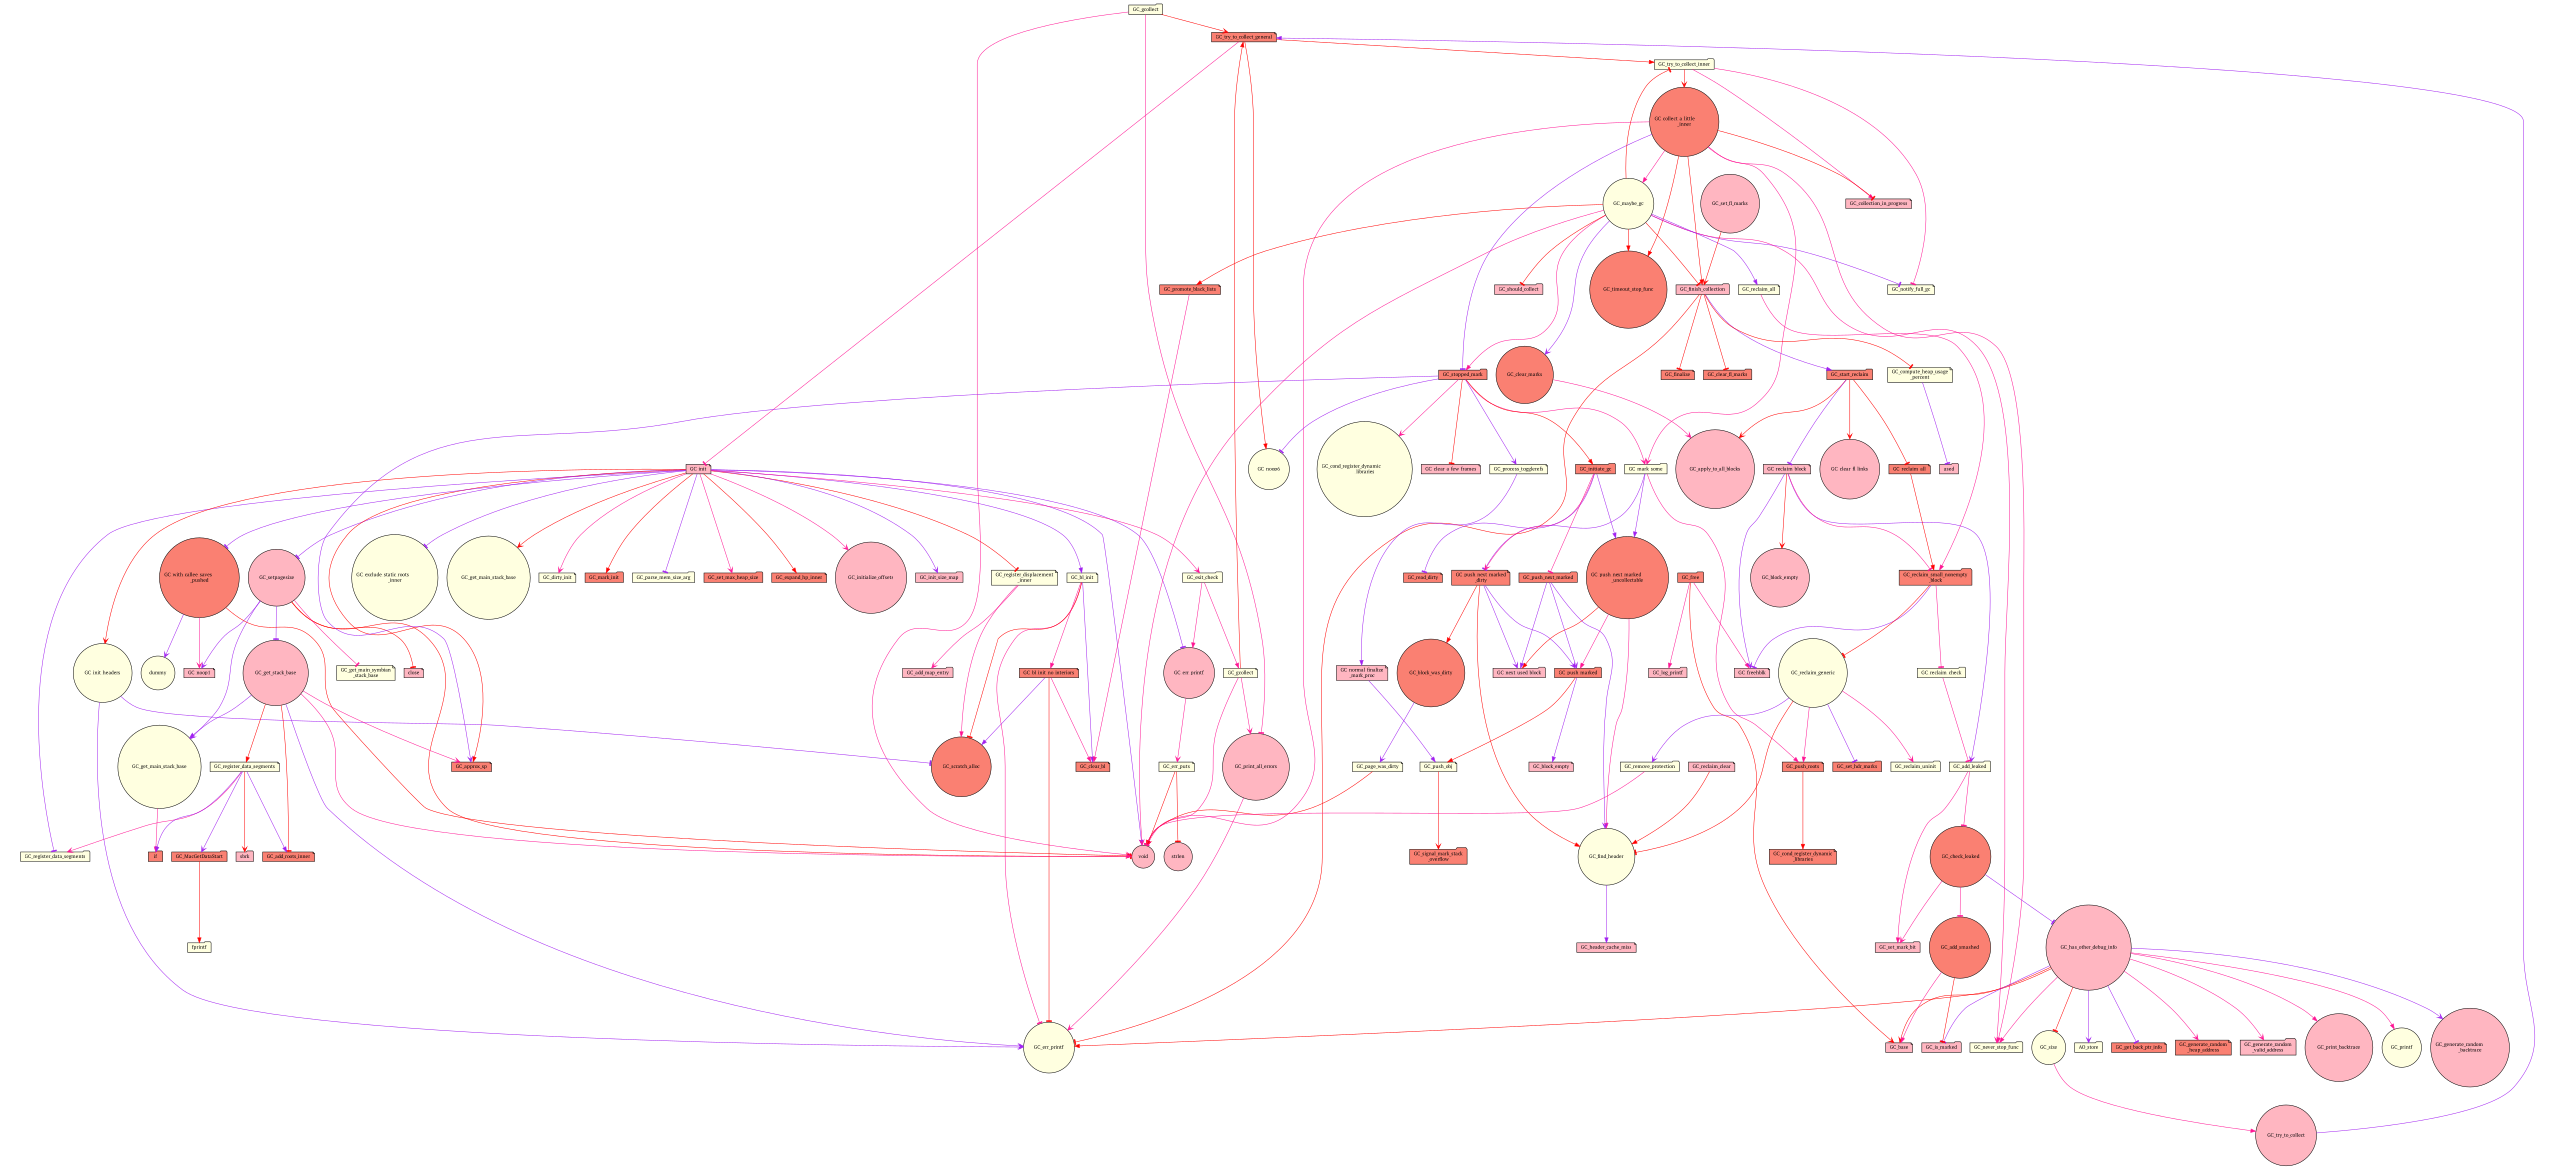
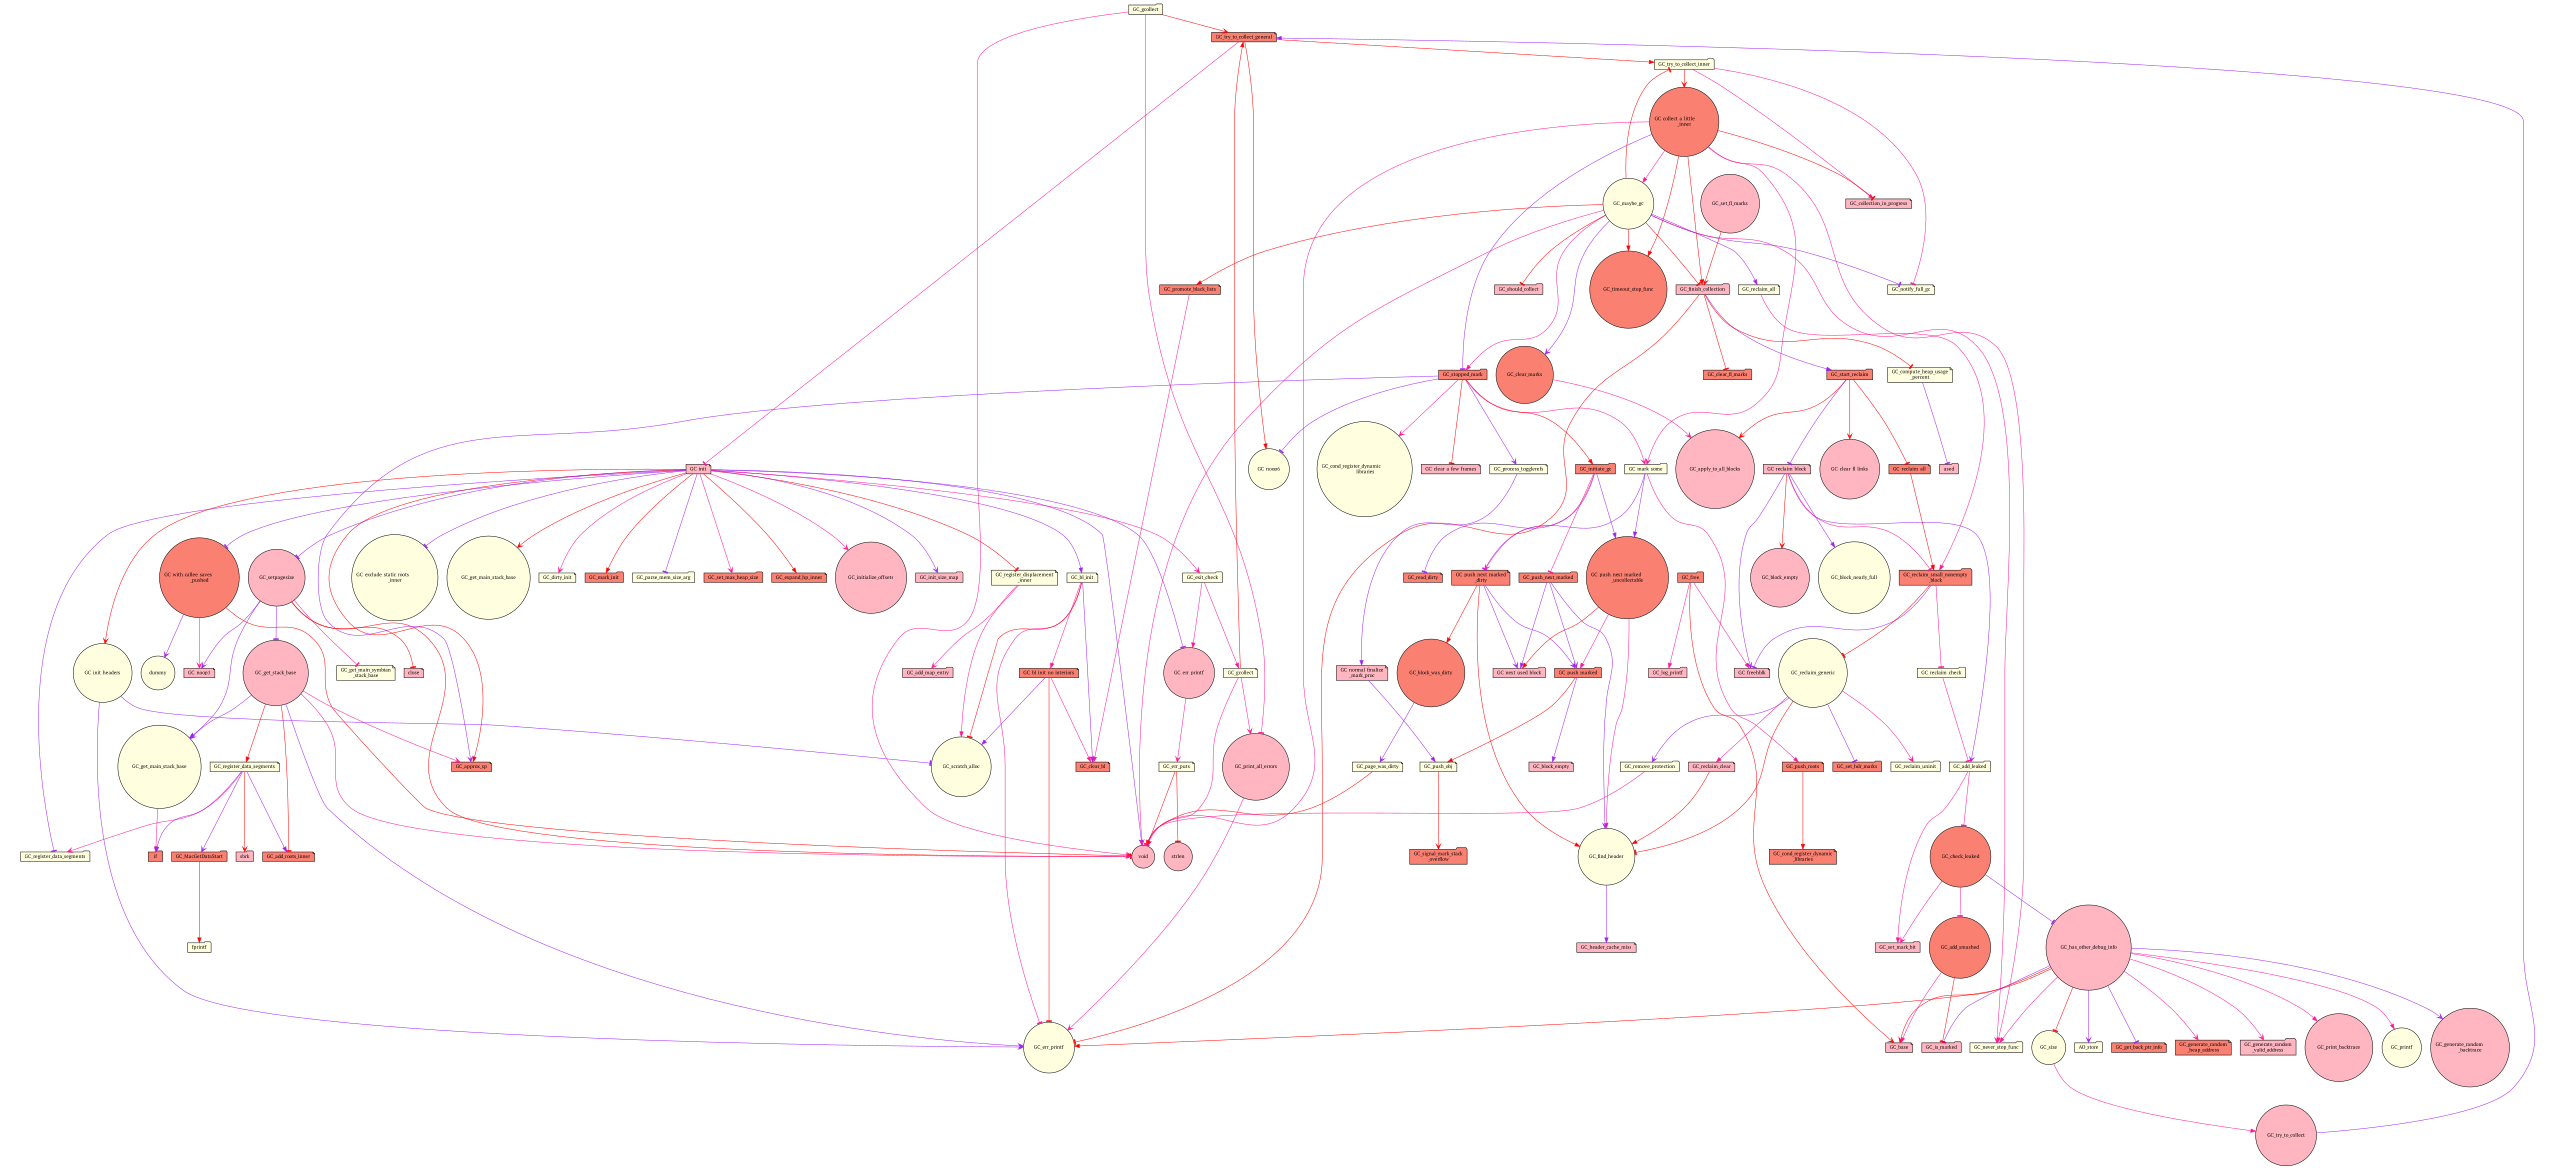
node "GC_finalize": removed
node "GC_block_nearly_full": added
edge "GC_reclaim_generic" -> "GC_push_roots": now "GC_reclaim_generic" -> "GC_reclaim_clear"
node "GC_scratch_alloc": fillcolor salmon -> lightyellow
